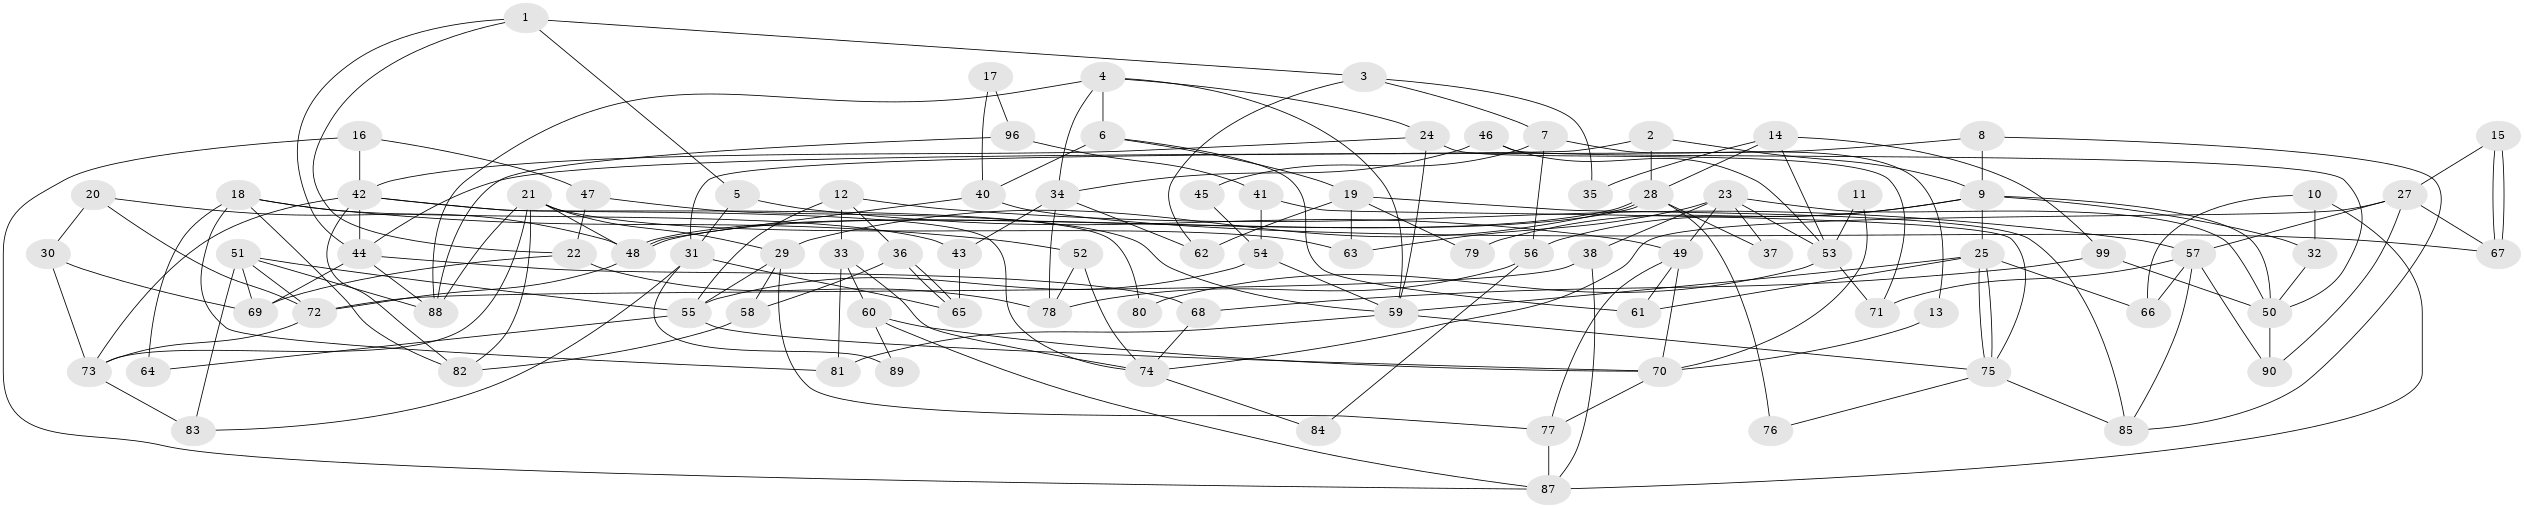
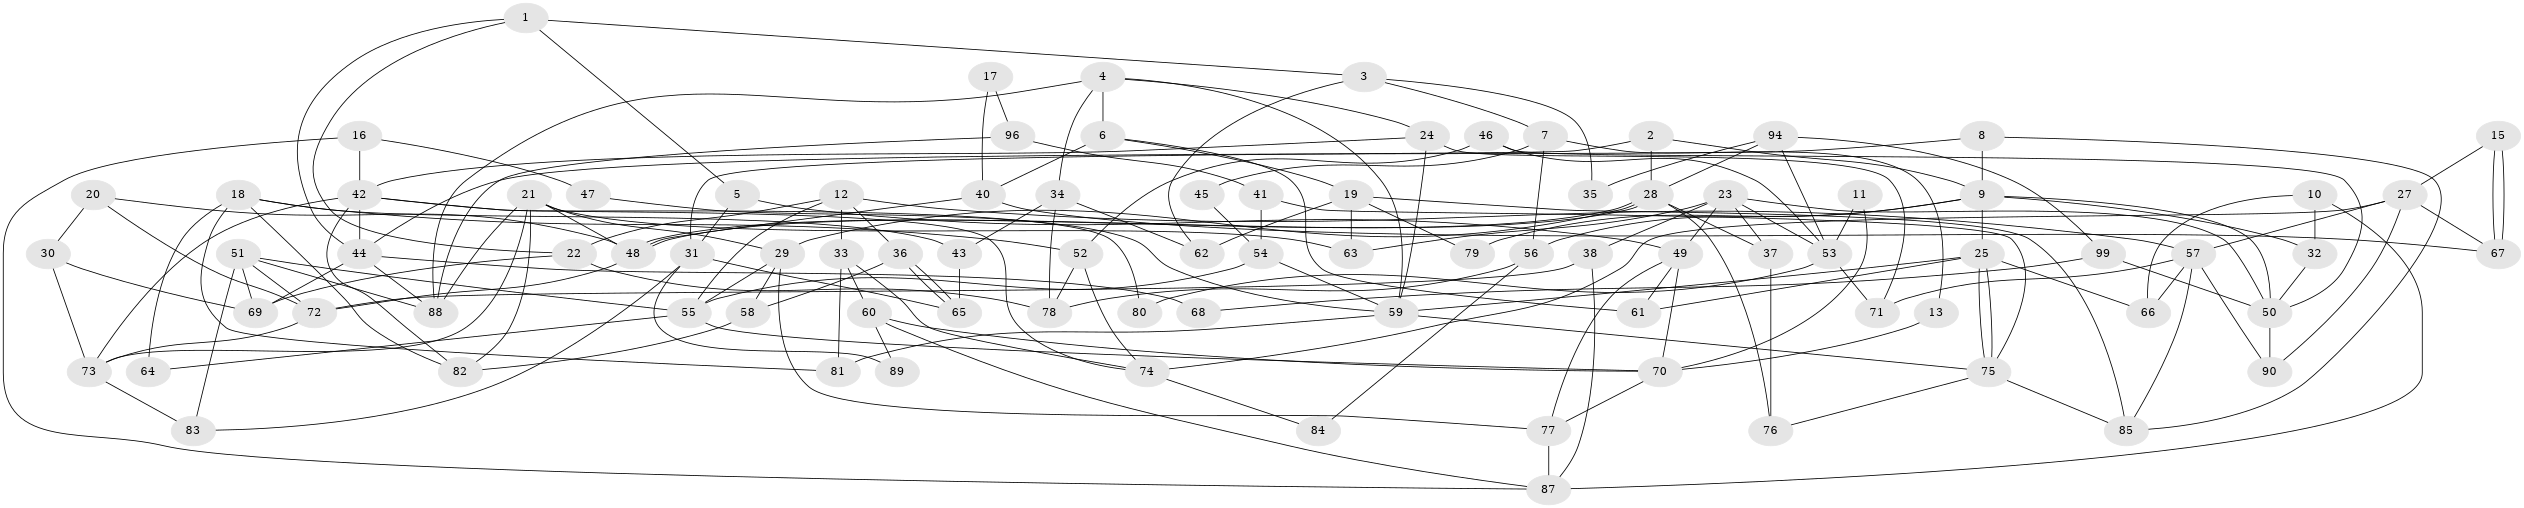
node "14": label "14" -> "94"
edge "46" -- "34": now "46" -- "52"
edge "47" -- "22": now "12" -- "22"
edge "37" -- "76": added
edge "68" -- "74": removed
